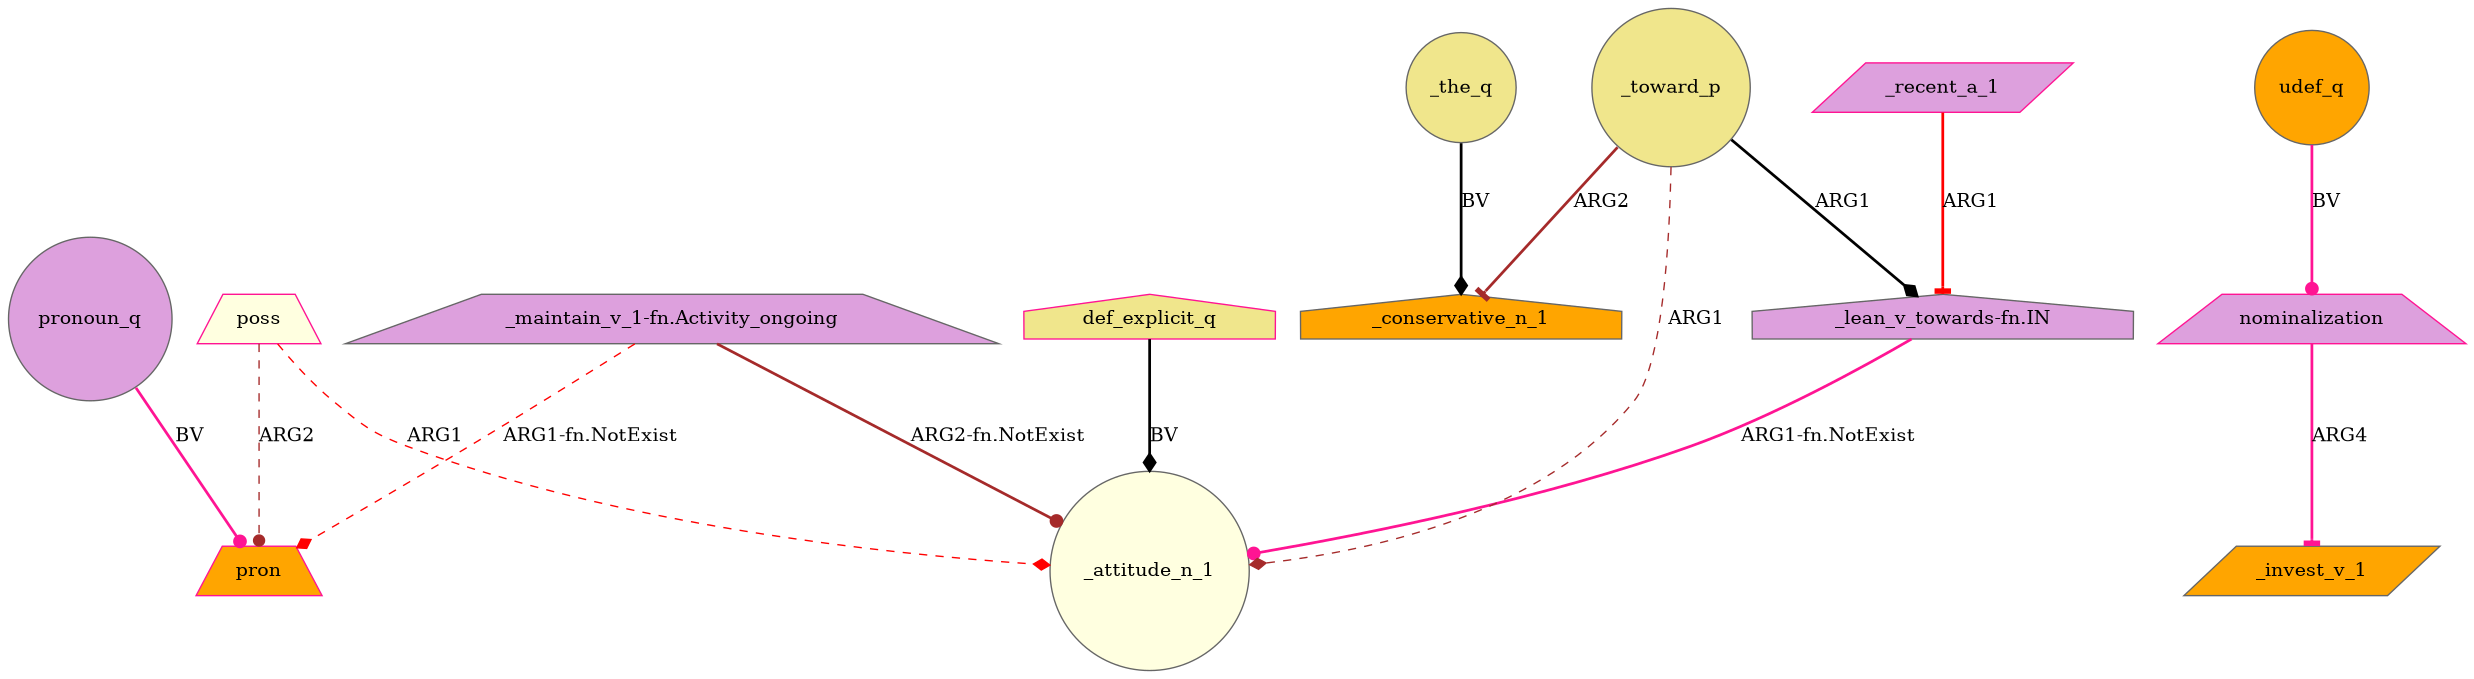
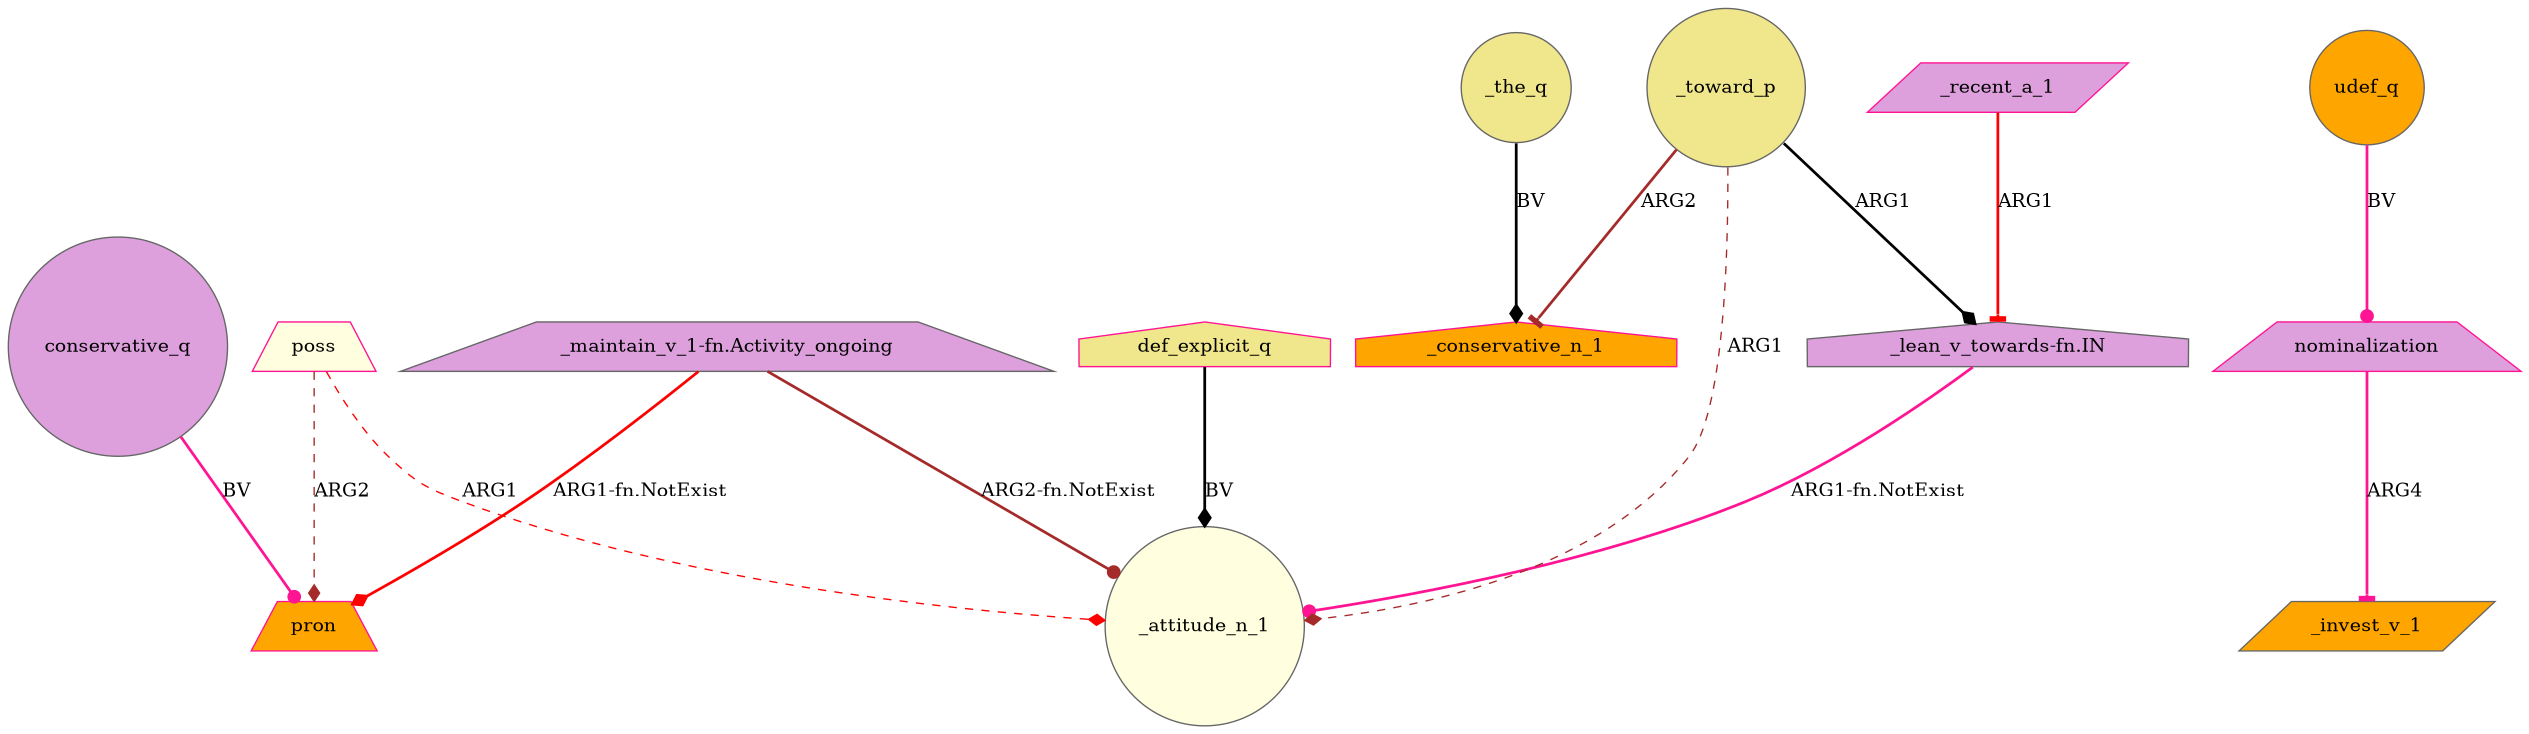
node "pronoun_q": label "pronoun_q" -> "conservative_q"
node "_conservative_n_1": color gray40 -> deeppink
edge "poss" -> "pron": arrowhead dot -> diamond
edge "_maintain_v_1-fn.Activity_ongoing" -> "pron": style dashed -> bold
